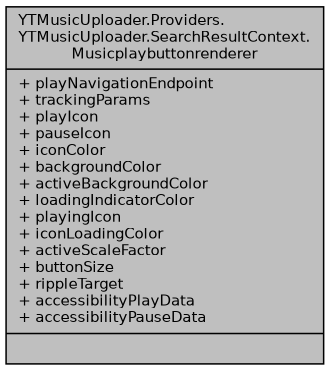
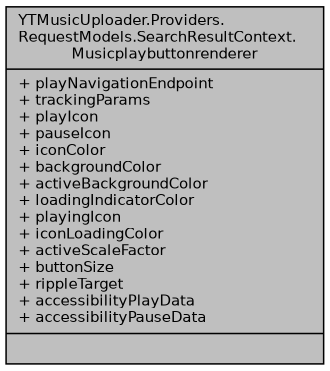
node "YTMusicUploader.Providers.": text "YTMusicUploader.SearchResultContext." -> "RequestModels.SearchResultContext."
